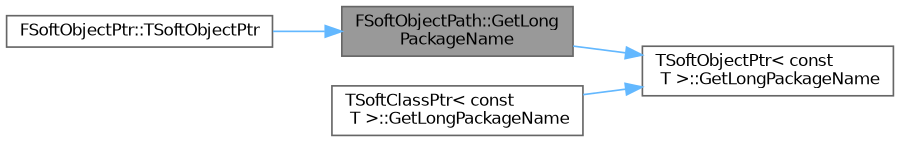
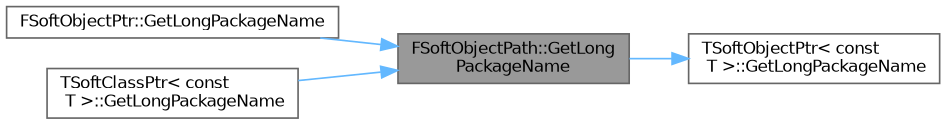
node "FSoftObjectPtr::TSoftObjectPtr": label "FSoftObjectPtr::TSoftObjectPtr" -> "FSoftObjectPtr::GetLongPackageName"
edge "TSoftClassPtr< const T >::GetLongPackageName" -> "TSoftObjectPtr< const T >::GetLongPackageName": now "TSoftClassPtr< const T >::GetLongPackageName" -> "FSoftObjectPath::GetLong PackageName"
